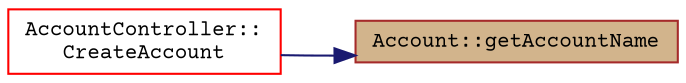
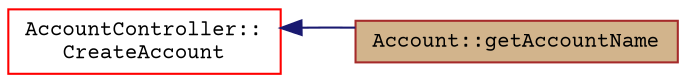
edge "AccountController:: CreateAccount" -> "Account::getAccountName": reversed
